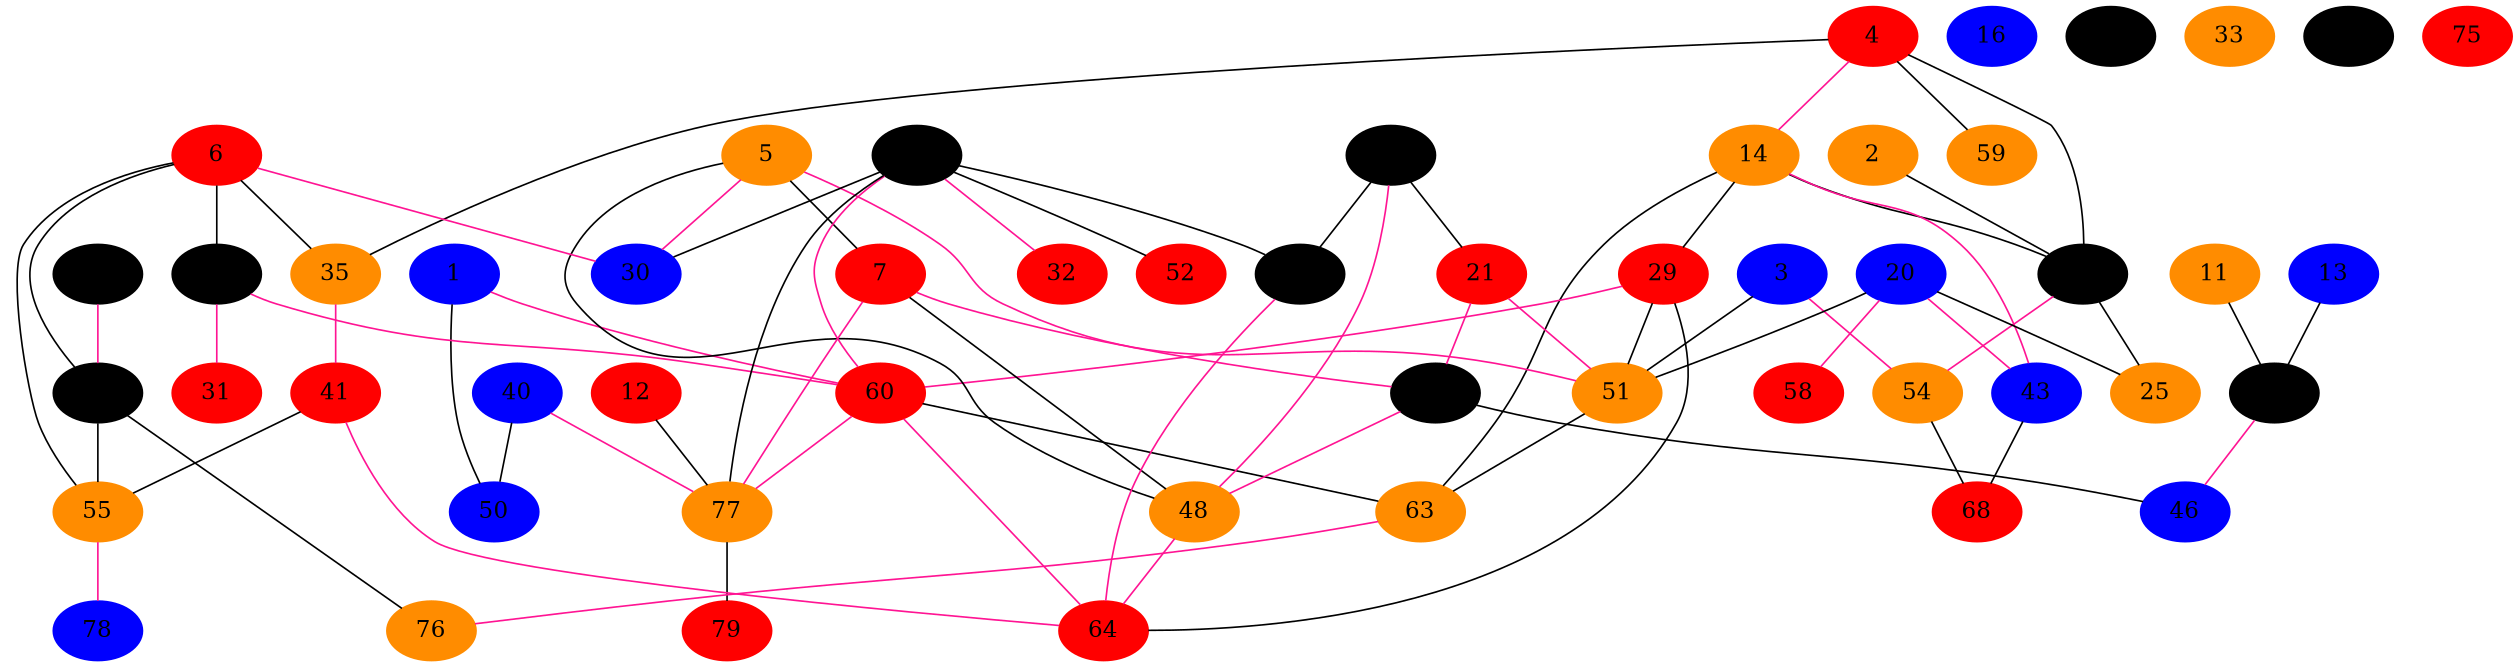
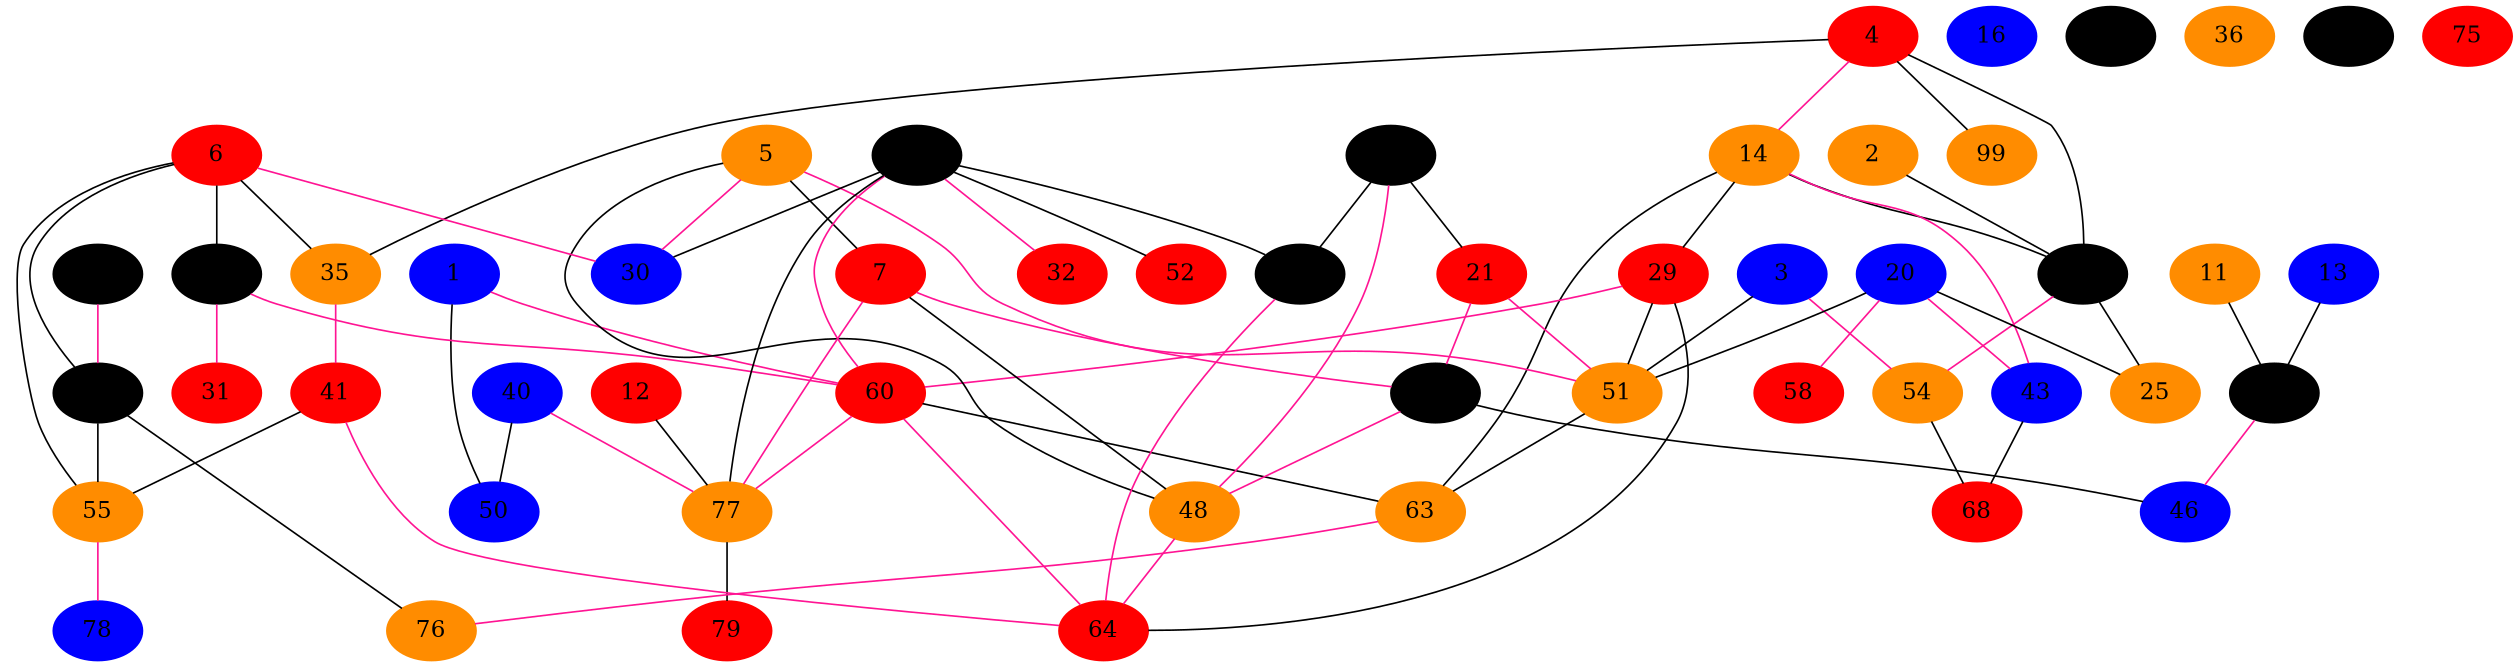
node "33": label "33" -> "36"
node "59": label "59" -> "99"
